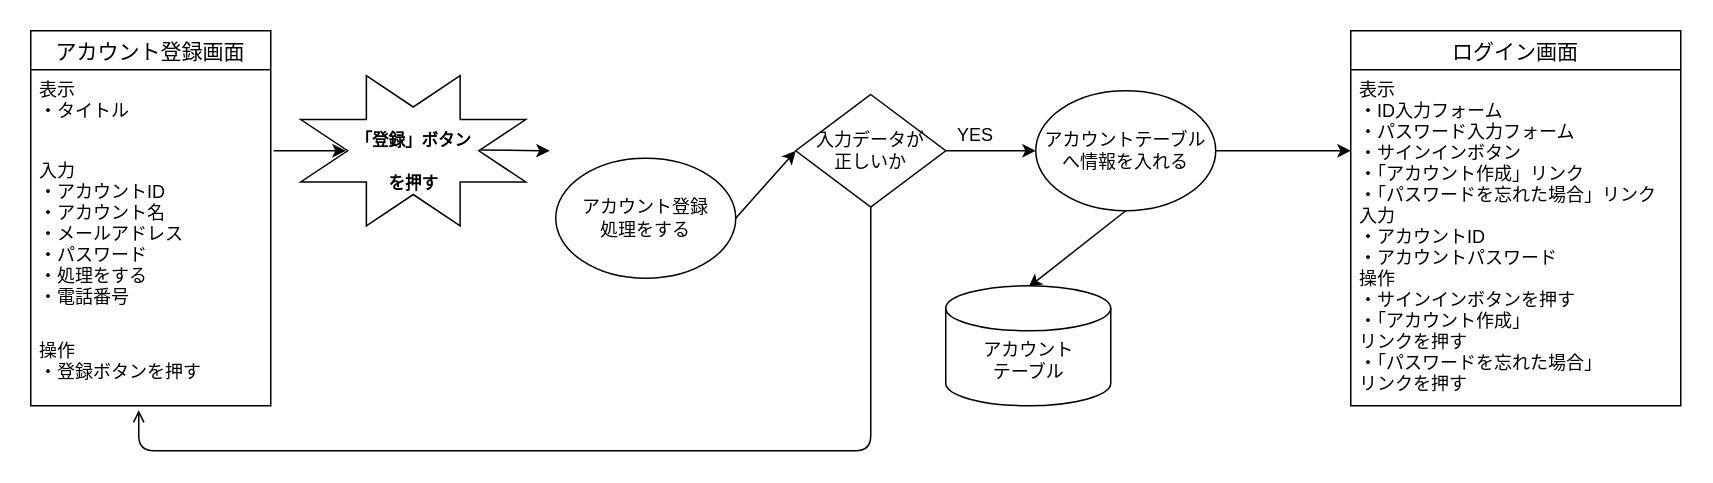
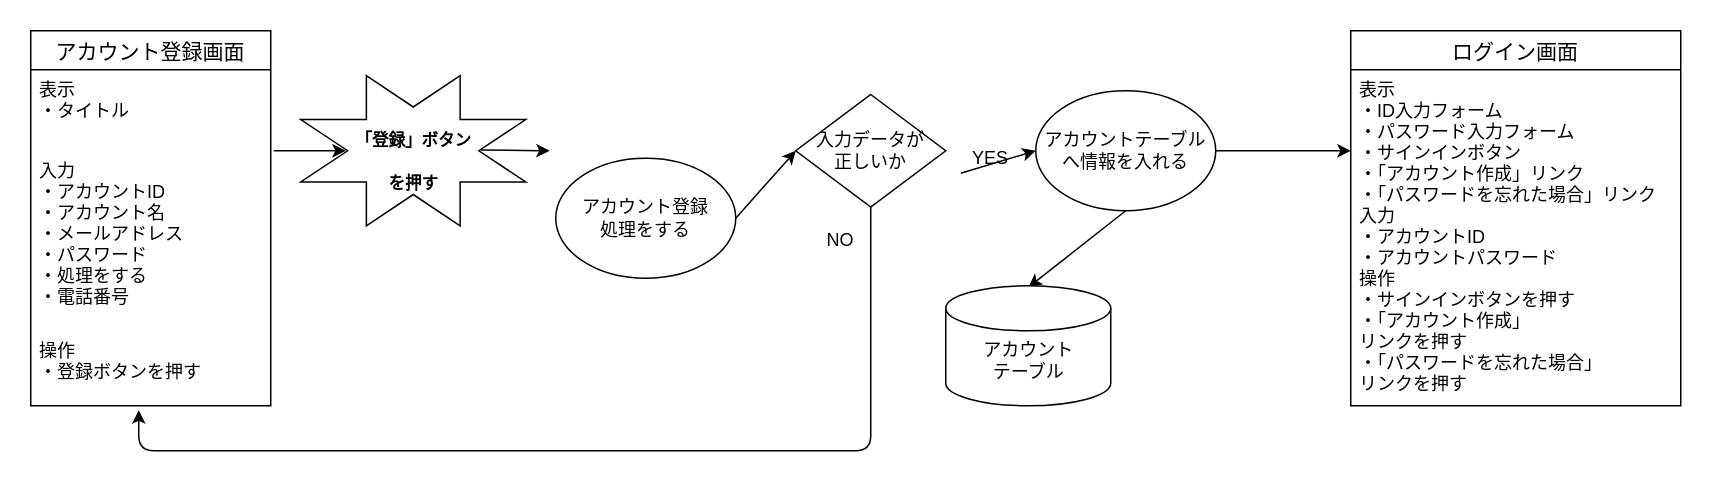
node "YES": moved (976, 136) -> (991, 158)
node "NO": added
edge "入力データが 正しいか" -> "操作 ・登録ボタンを押す": arrowhead open -> classic
